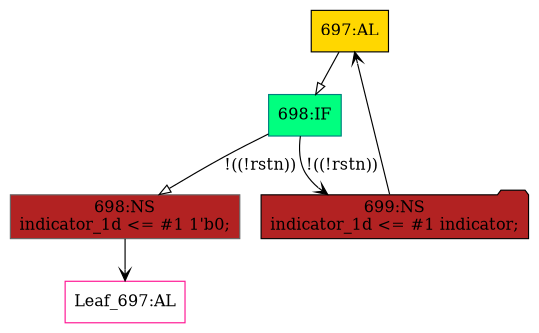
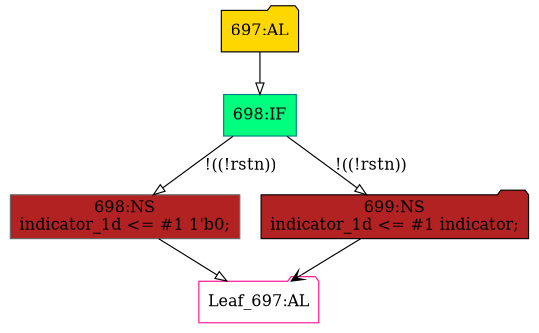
node "697:AL": shape box -> folder
edge "699:NS indicator_1d <= #1 indicator;" -> "697:AL": now "699:NS indicator_1d <= #1 indicator;" -> "Leaf_697:AL"
edge "698:IF" -> "699:NS indicator_1d <= #1 indicator;": arrowhead vee -> onormal
edge "698:NS indicator_1d <= #1 1'b0;" -> "Leaf_697:AL": arrowhead vee -> onormal
node "Leaf_697:AL": shape box -> folder
